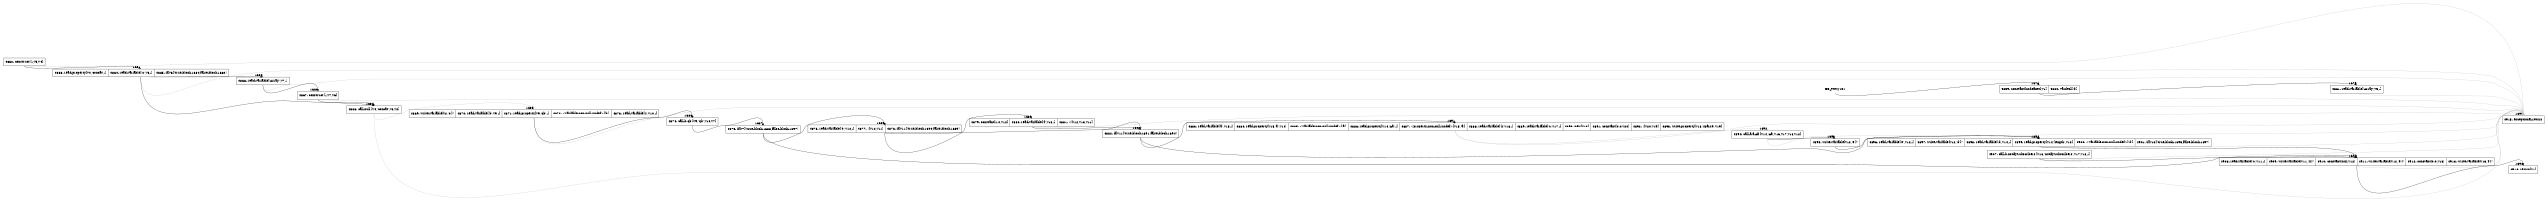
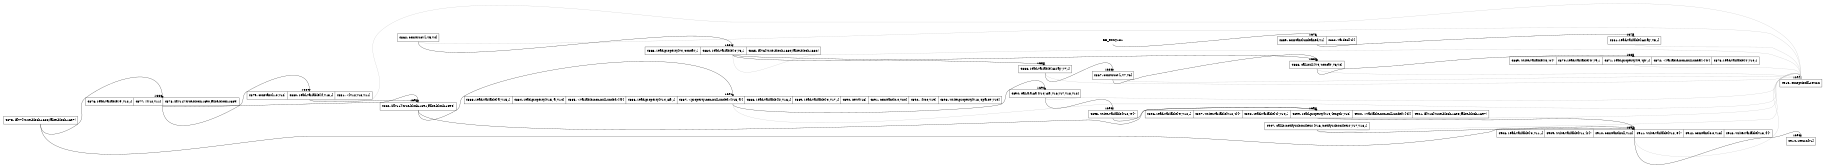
edge "4868: call-null [v4,'concat',v6,v2]" -> "4869: write-variable[v2,'c']*": color gray -> black
node "4874: call-b.qb [v9,'qb',v10,v7]": removed
edge "4883: read-variable['a',v15,-]" -> "4894: call-a.a.Aa [v14,'Aa',v16,v17,v18,v12]": color gray -> black
